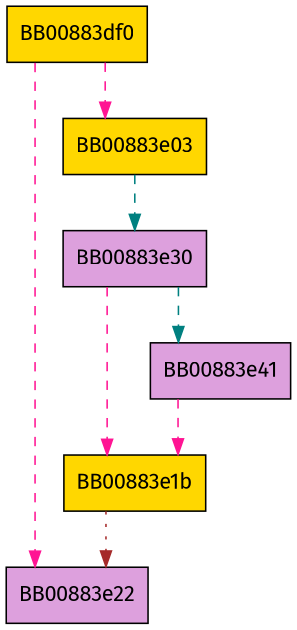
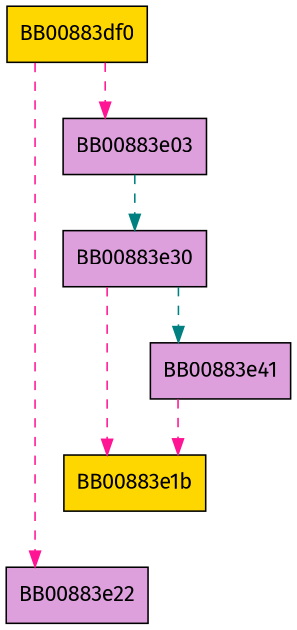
node "BB00883e03": fillcolor gold -> plum
edge "BB00883e1b" -> "BB00883e22": removed
